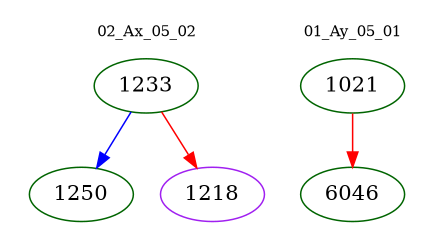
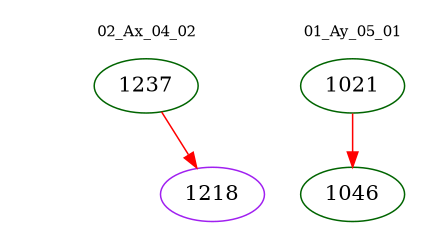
cluster "02_Ax_05_02": label "02_Ax_05_02" -> "02_Ax_04_02"
node "1233": label "1233" -> "1237"
node "1250": removed
node "6046": label "6046" -> "1046"
